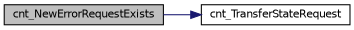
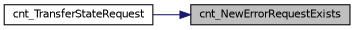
edge "cnt_NewErrorRequestExists" -> "cnt_TransferStateRequest": reversed
